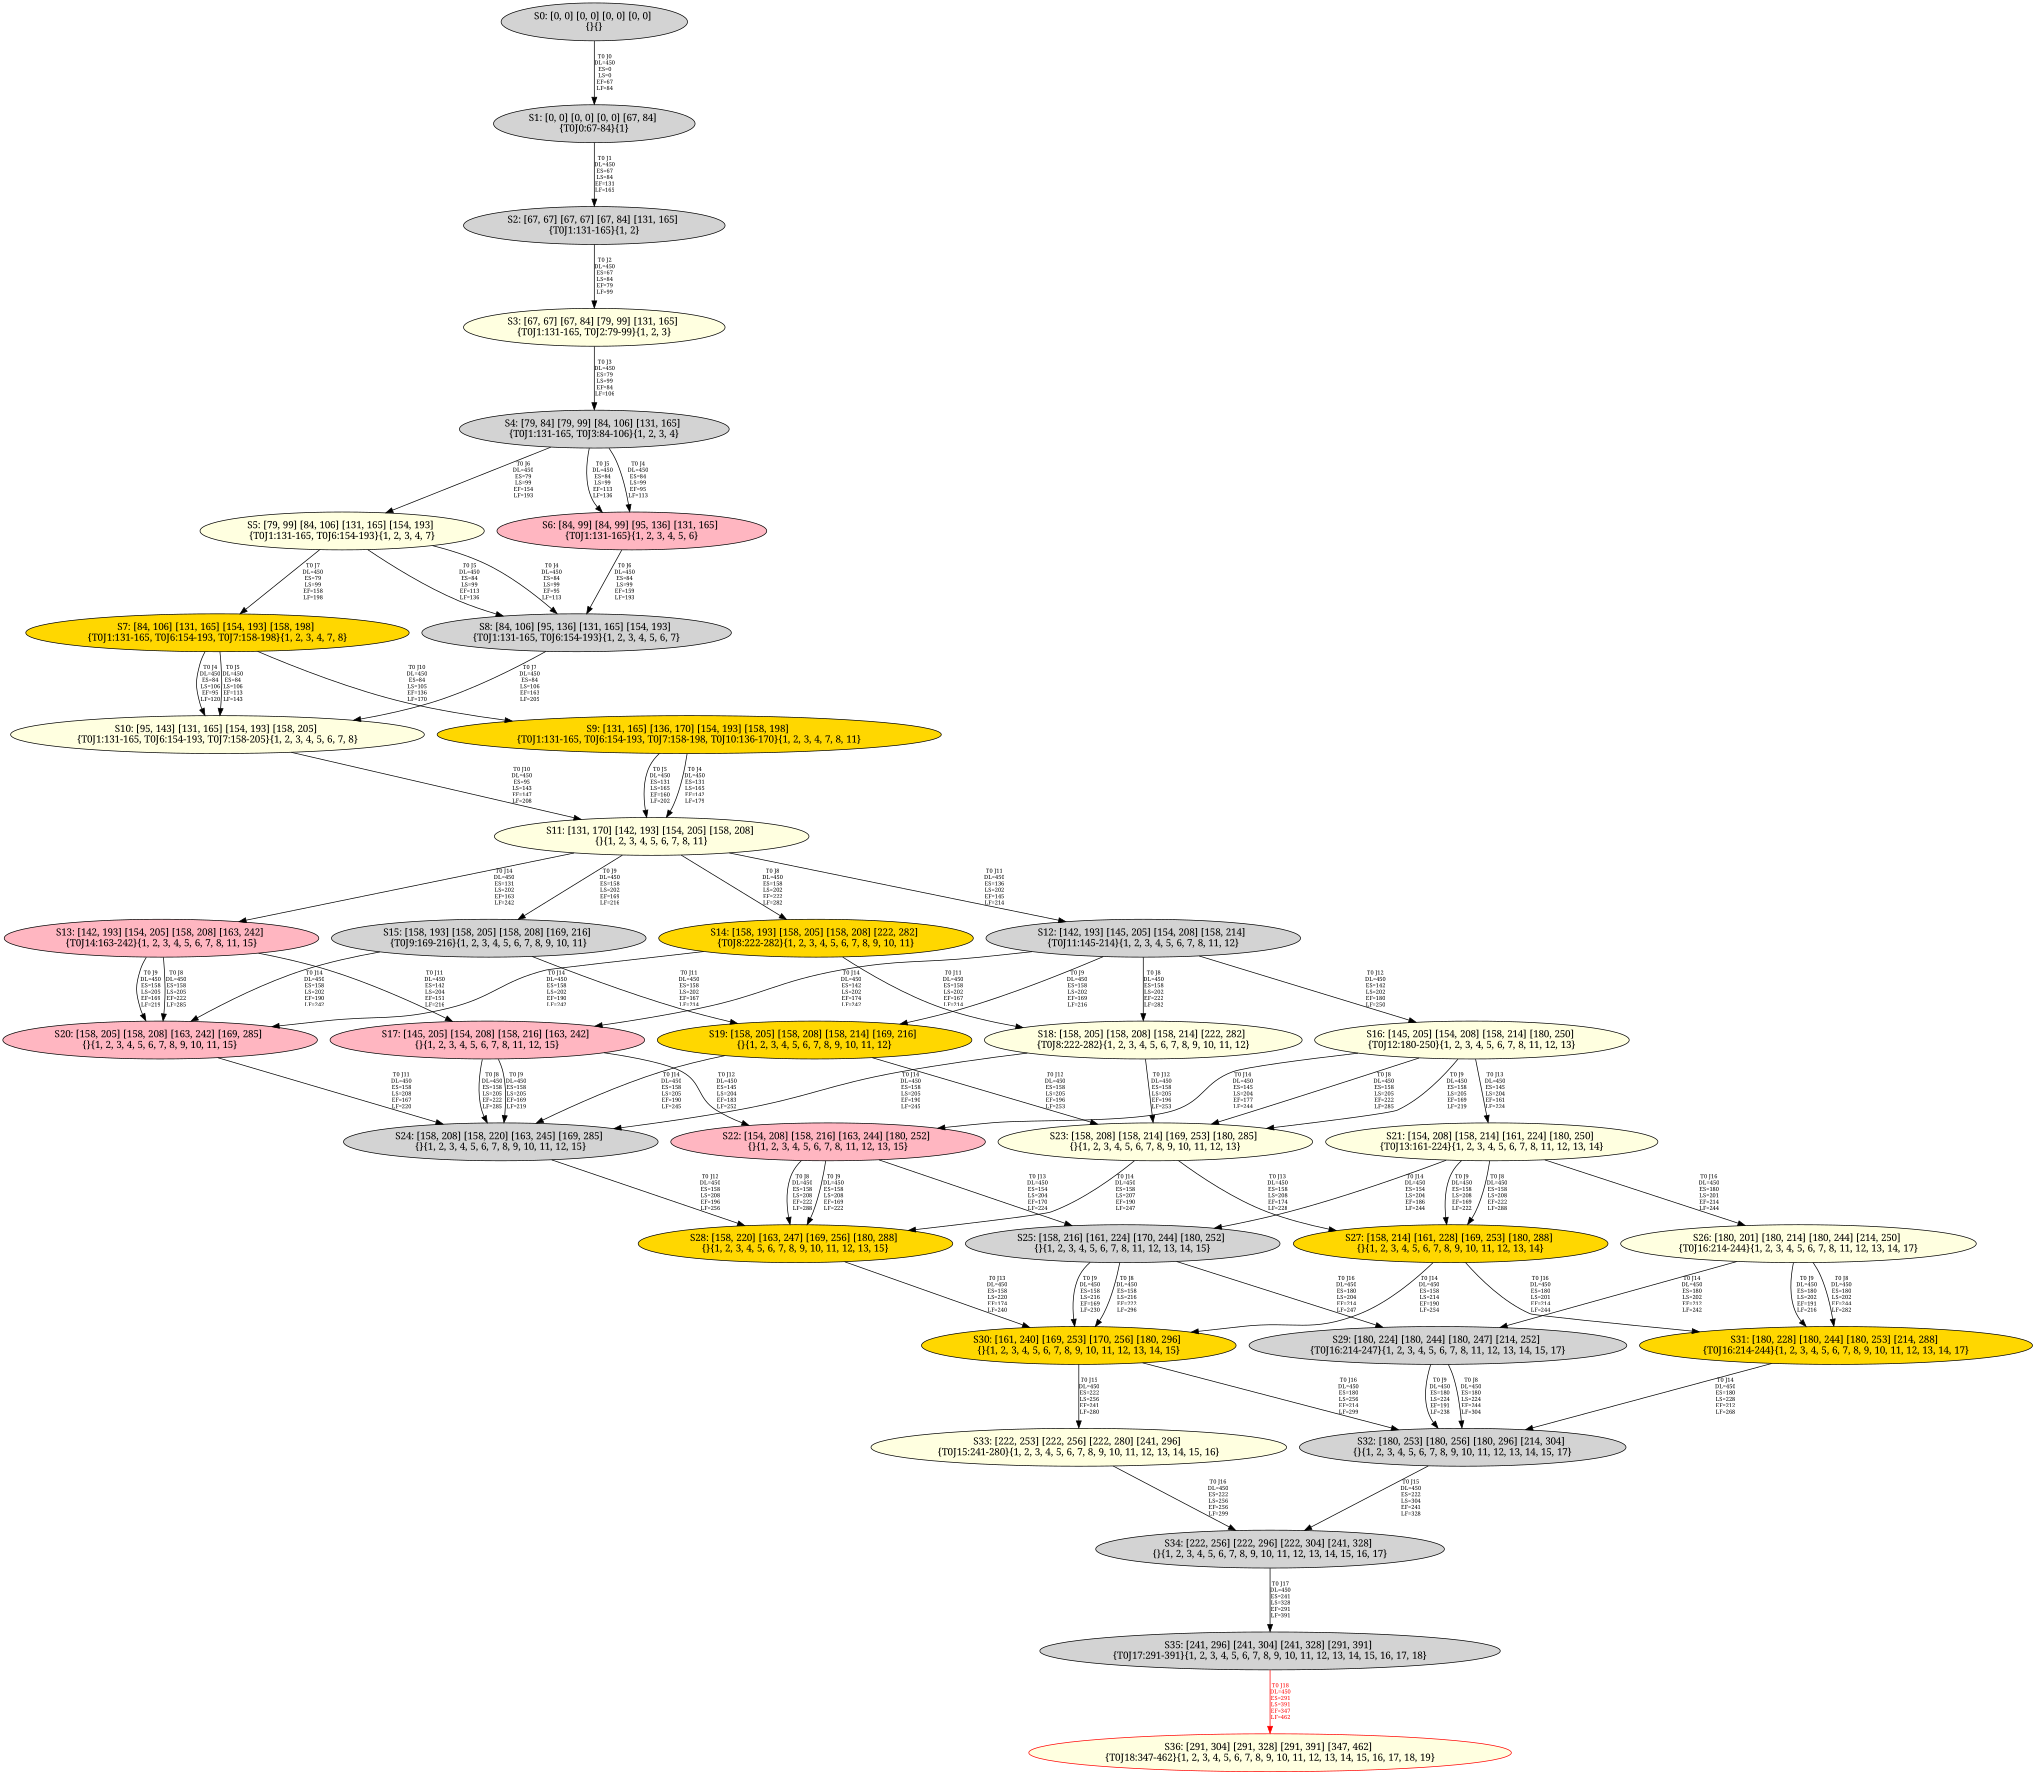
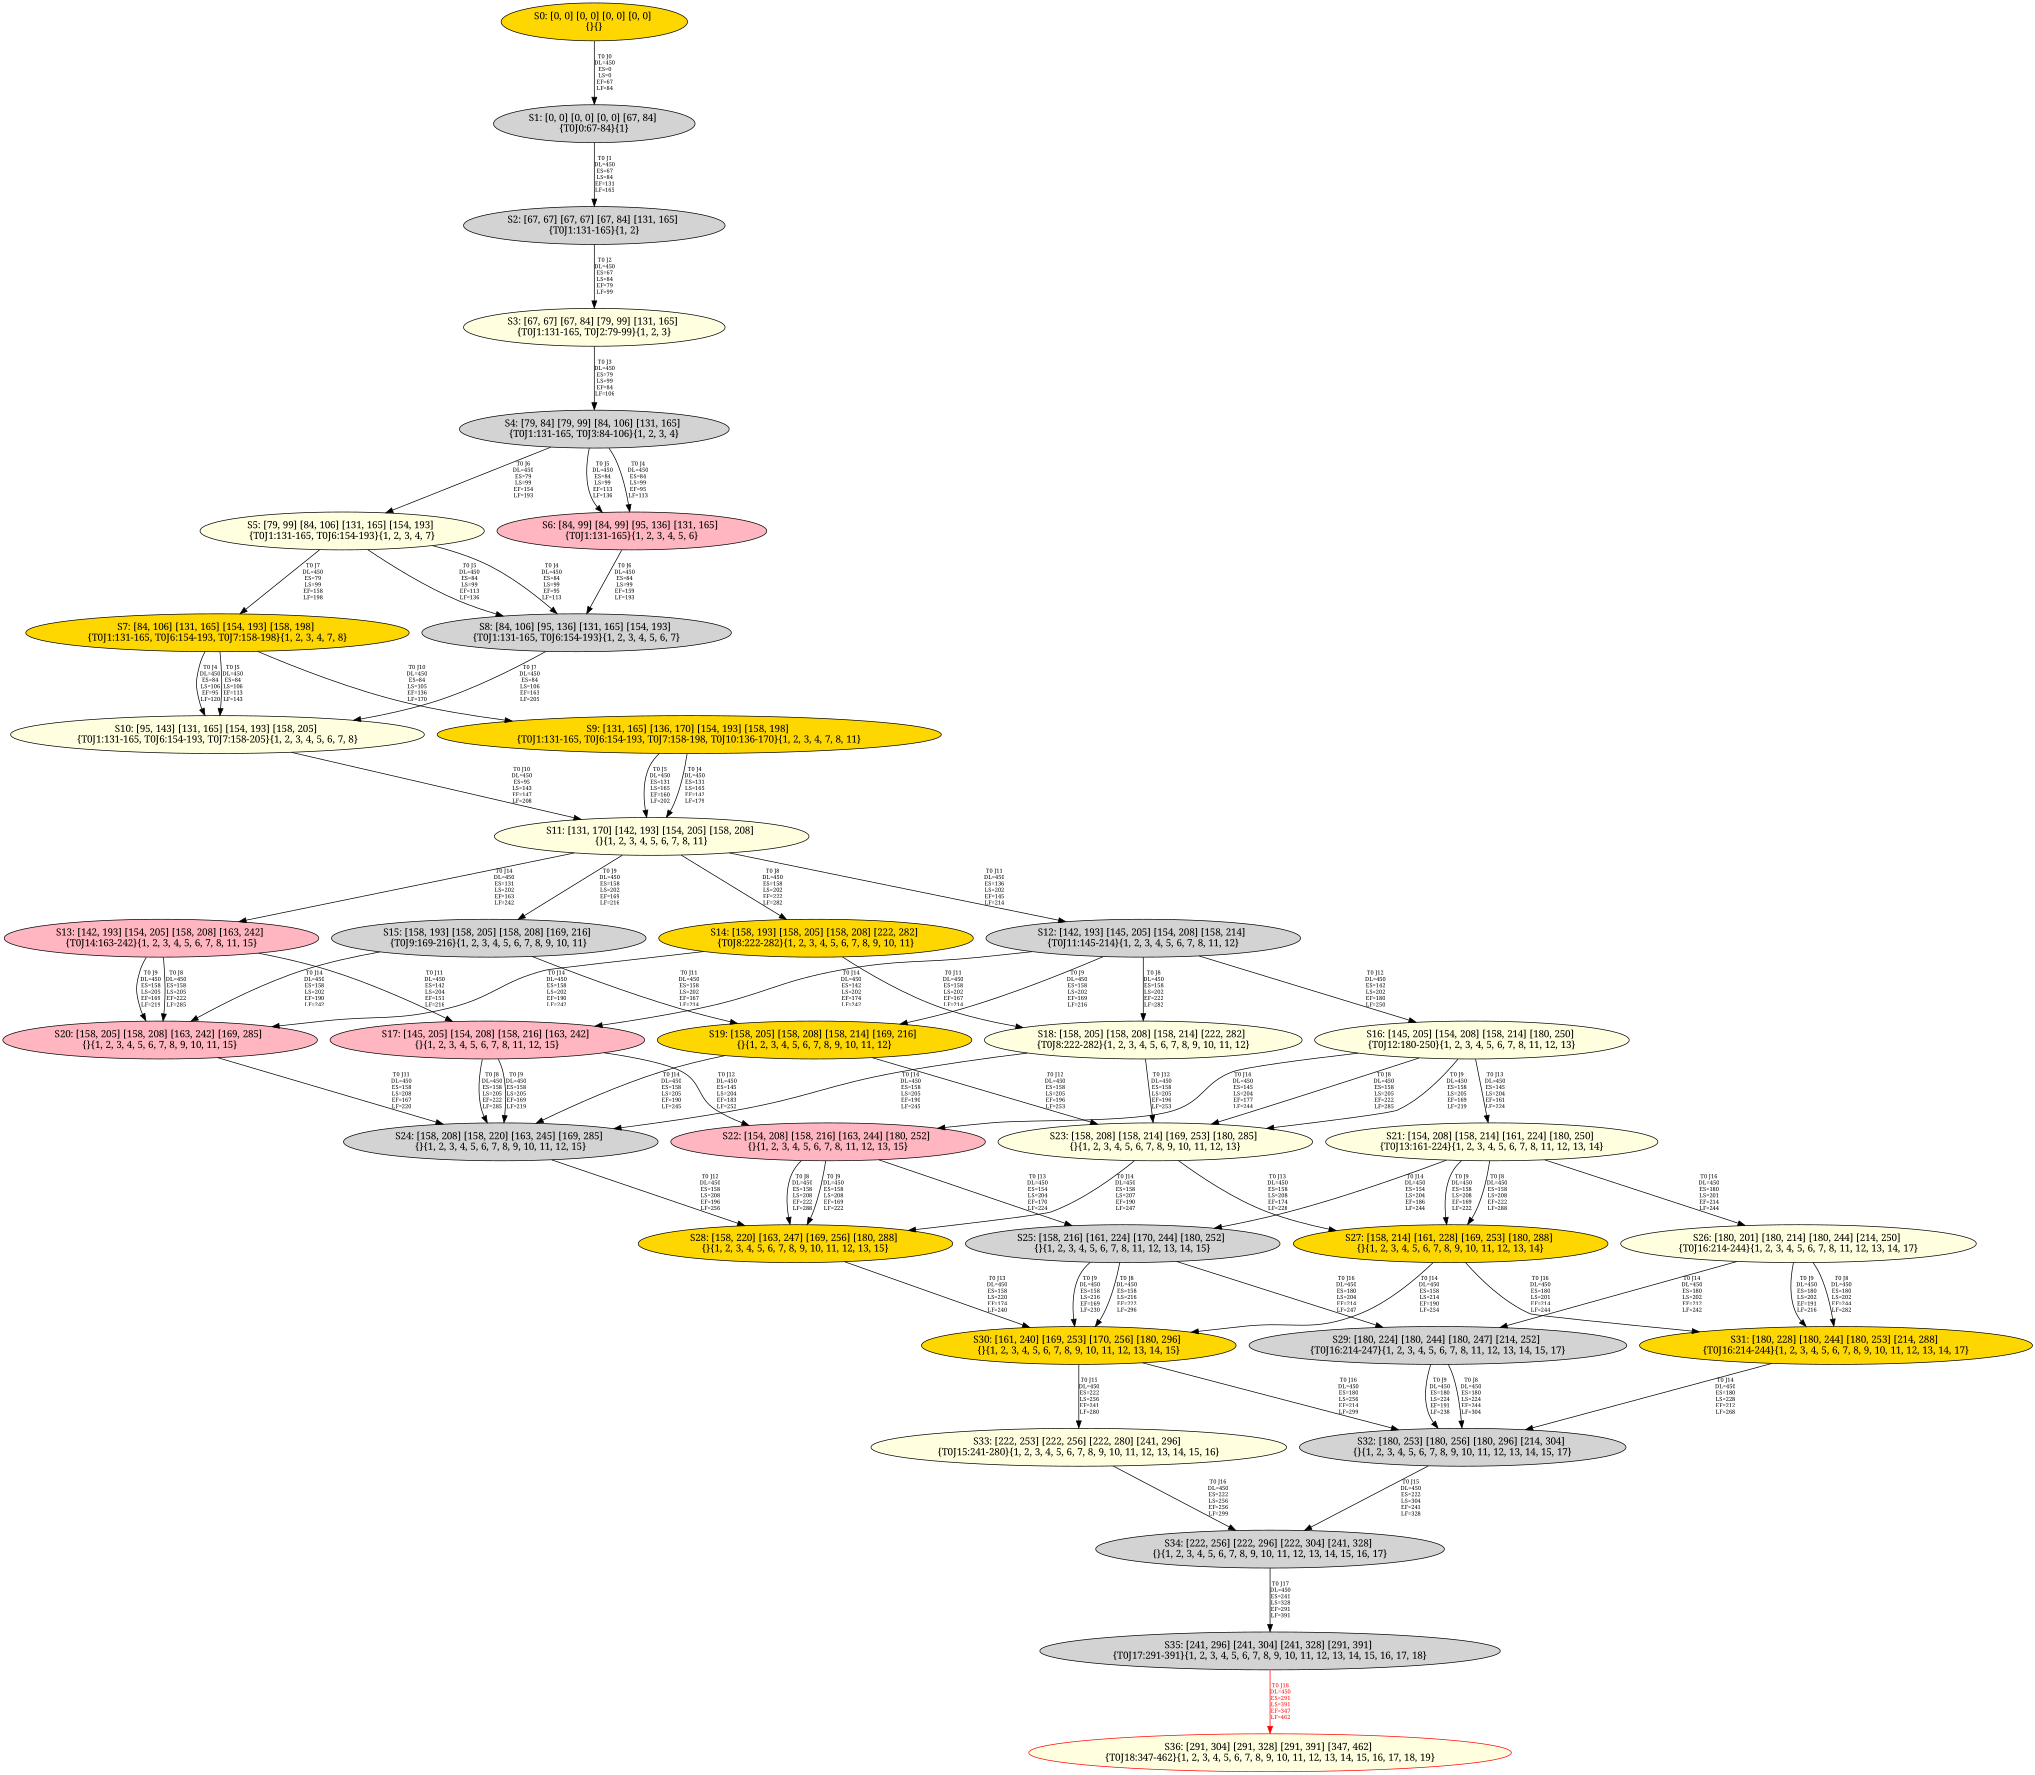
node "S0: [0, 0] [0, 0] [0, 0] [0, 0] {}{}": fillcolor lightgrey -> gold
